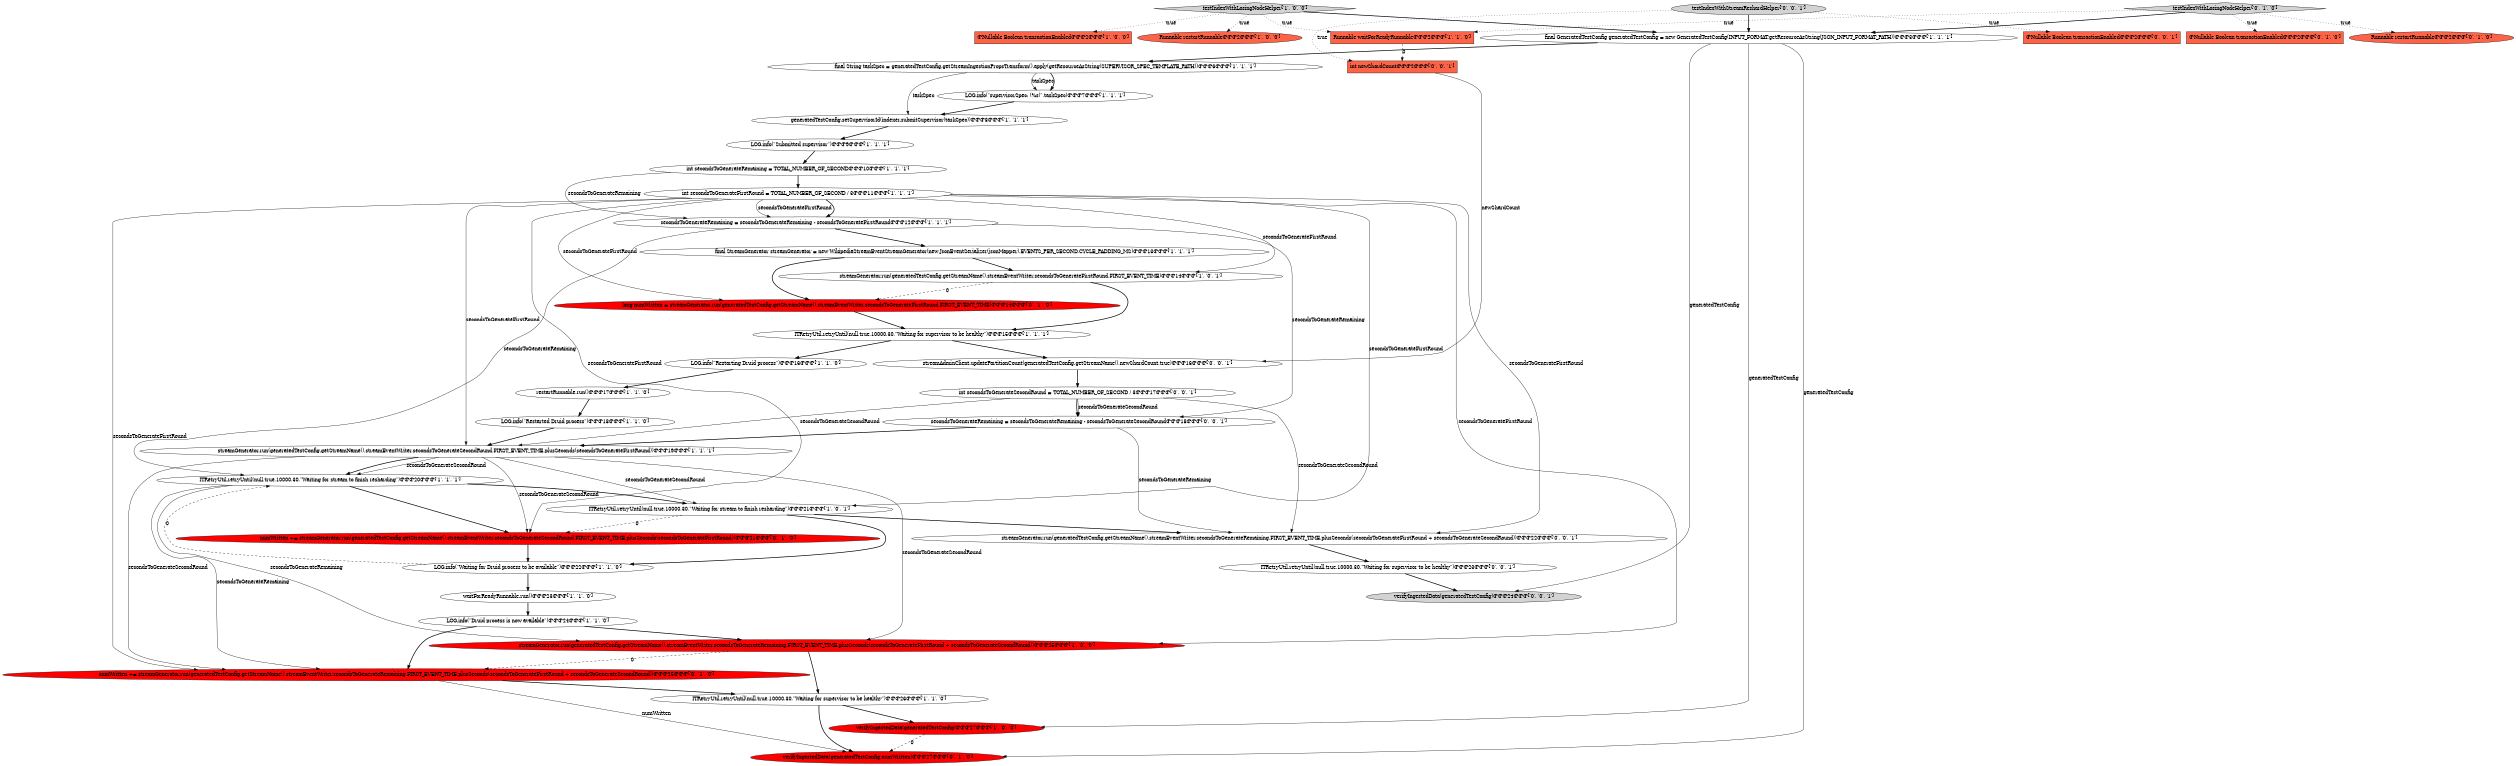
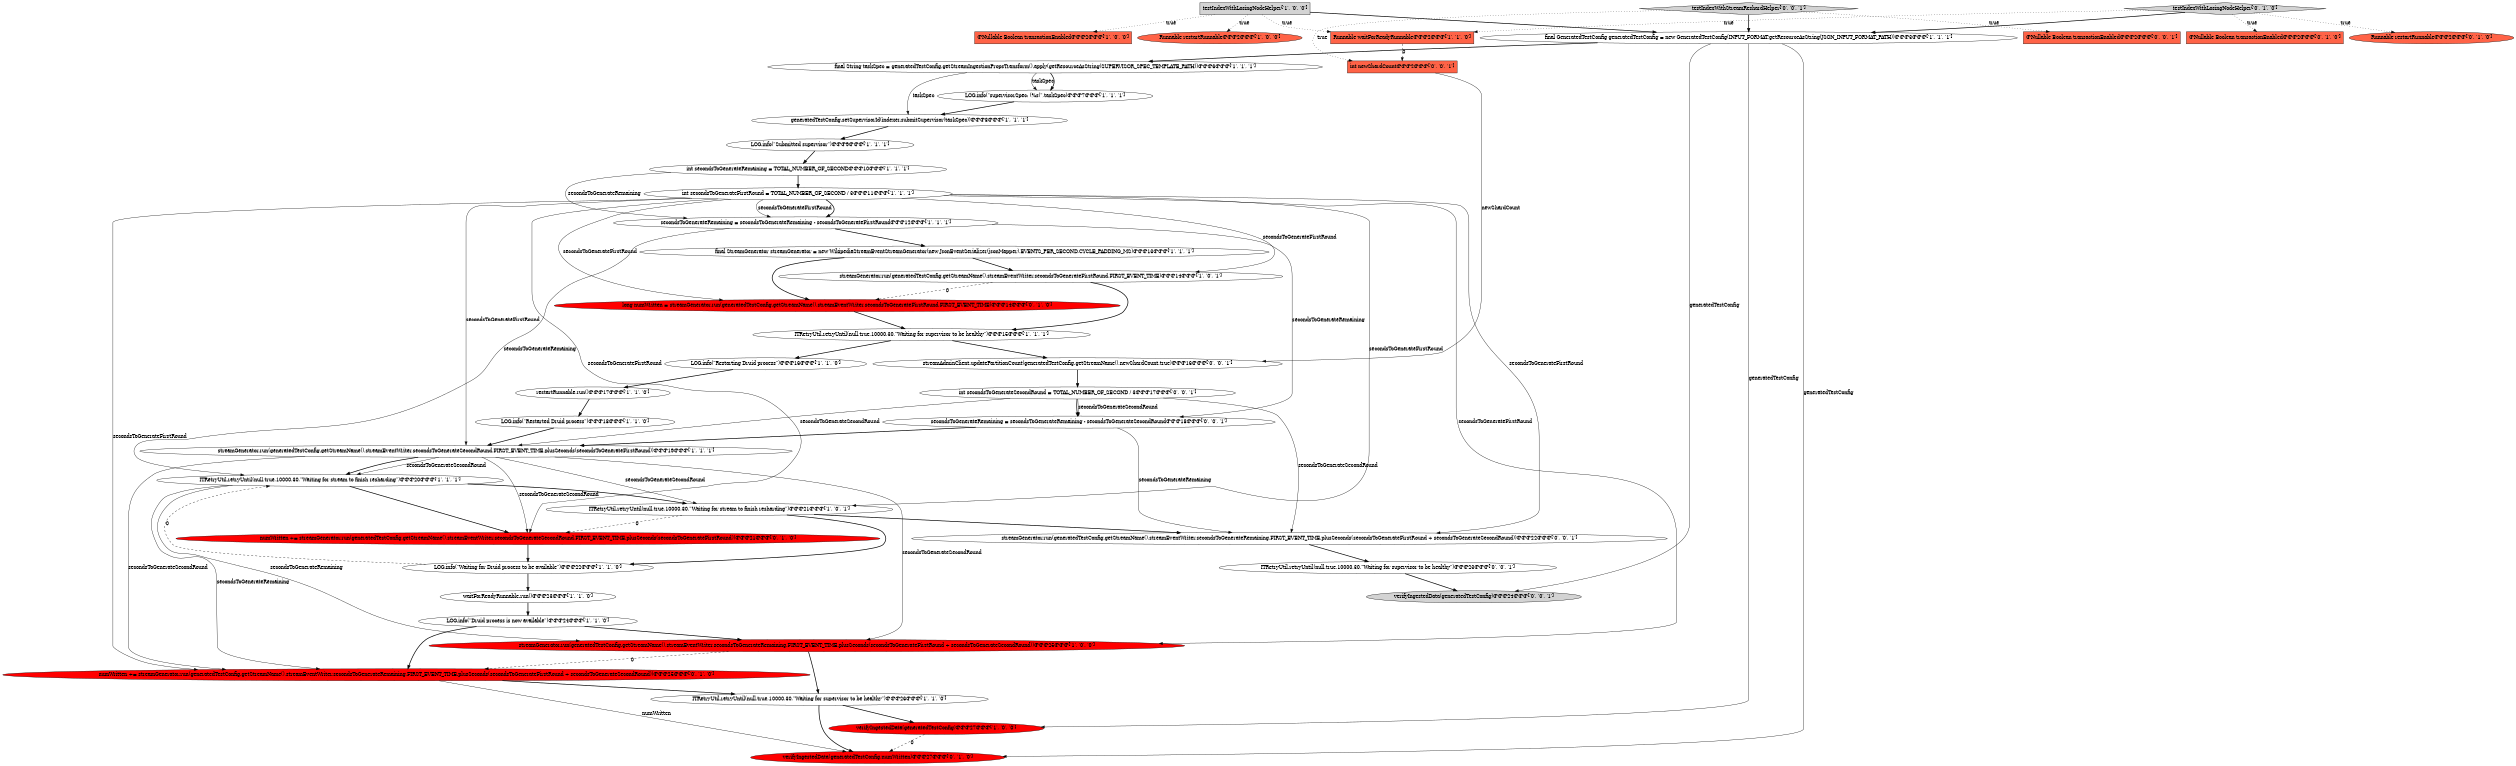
node "testIndexWithLosingNodeHelper['1', '0', '0']": shape diamond -> box
node "testIndexWithStreamReshardHelper['0', '0', '1']": shape ellipse -> diamond
